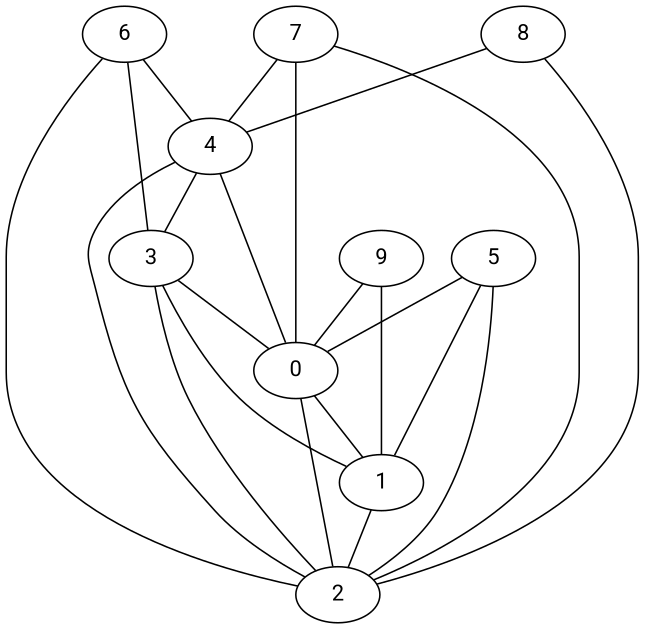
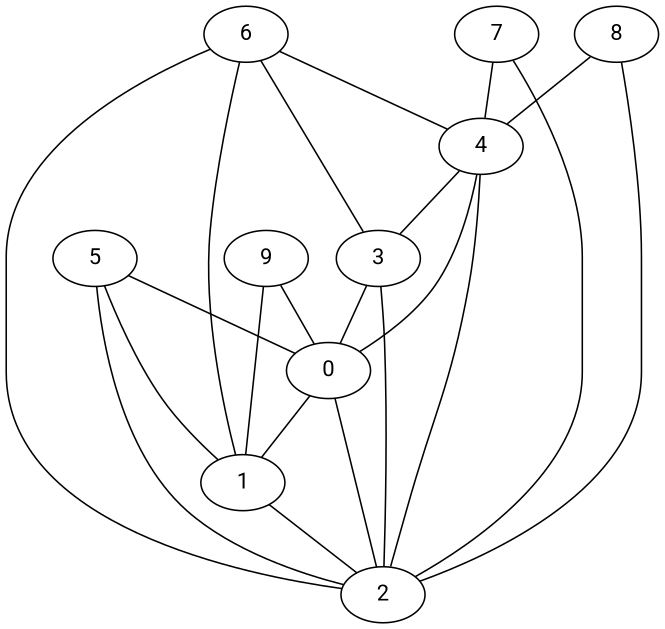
edge "7" -- "0": removed
edge "3" -- "1": now "6" -- "1"
